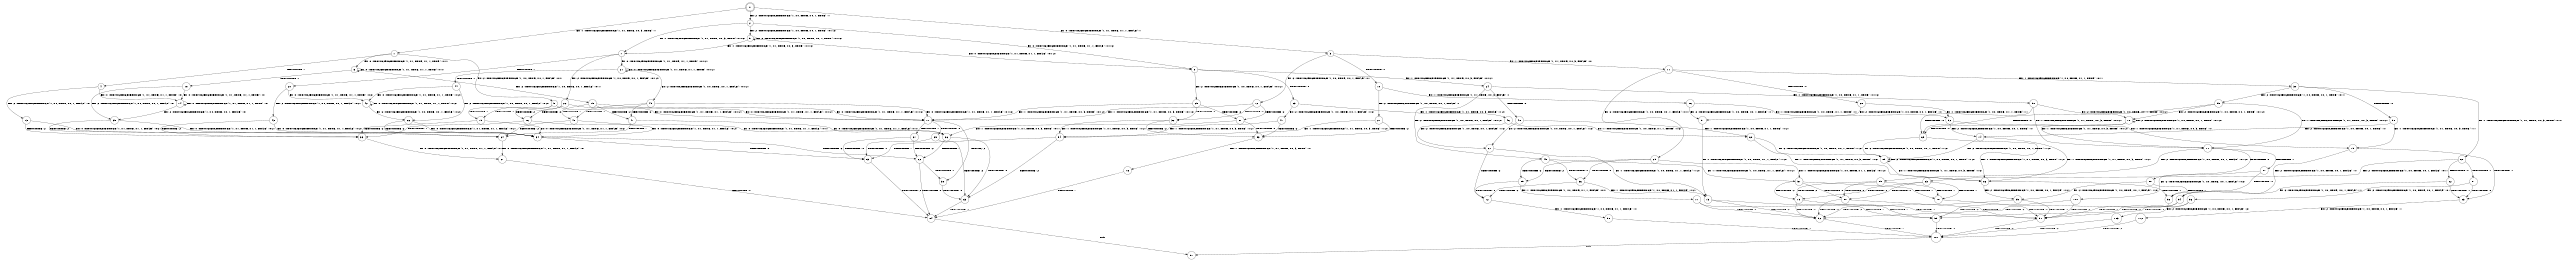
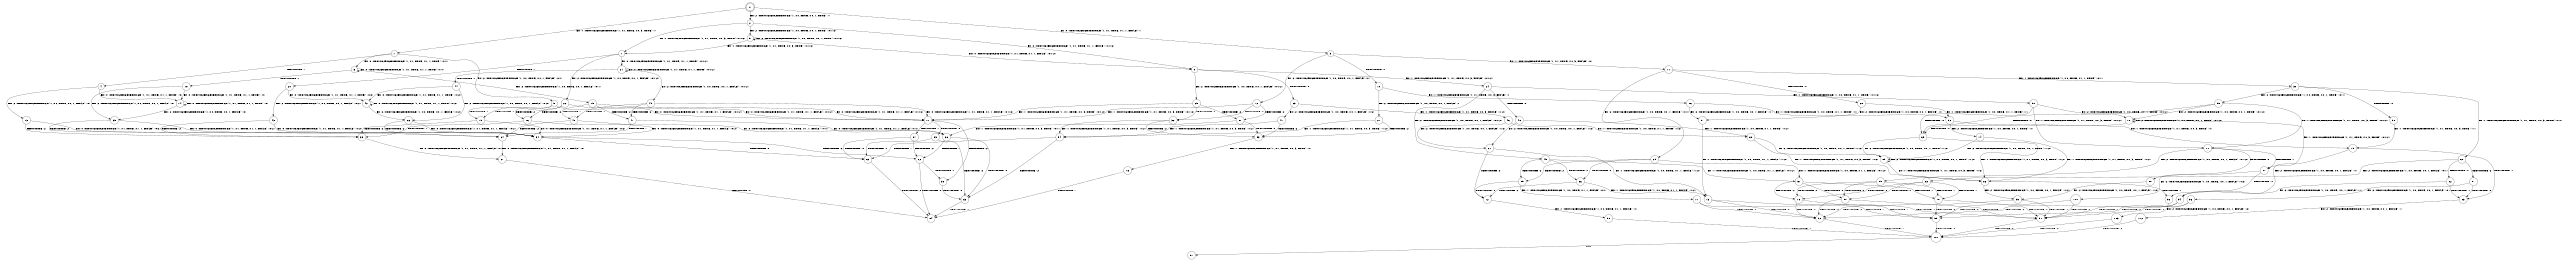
edge "58" -> "74": removed, label "EX !2 !ATOMIC_EXCH_BRANCH (1, +0, TRUE, +0, 1, TRUE) !:1:"
edge "70" -> "71": now "70" -> "87"
edge "17" -> "38": label "ATOMIC !2" -> "TERMINATE !2"
edge "60" -> "81": label "TERMINATE !1" -> "TERMINATE !2"
edge "88" -> "98": removed, label "TERMINATE !1"
edge "78" -> "95": added, label "TERMINATE !2"
edge "84" -> "97": removed, label "exit"
